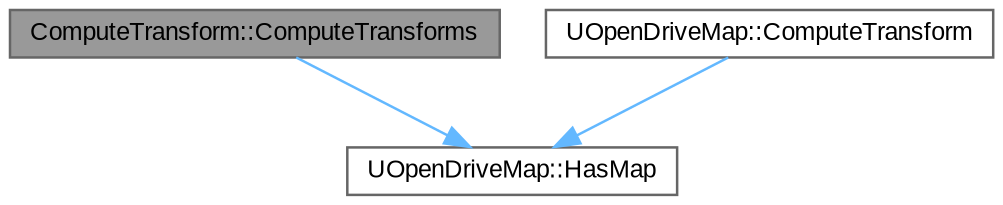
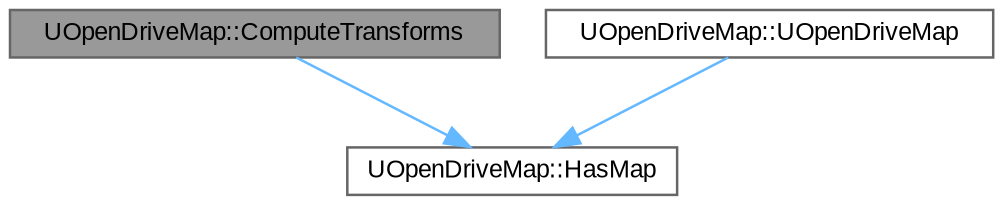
node "ComputeTransform::ComputeTransforms": label "ComputeTransform::ComputeTransforms" -> "UOpenDriveMap::ComputeTransforms"
node "UOpenDriveMap::ComputeTransform": label "UOpenDriveMap::ComputeTransform" -> "UOpenDriveMap::UOpenDriveMap"
